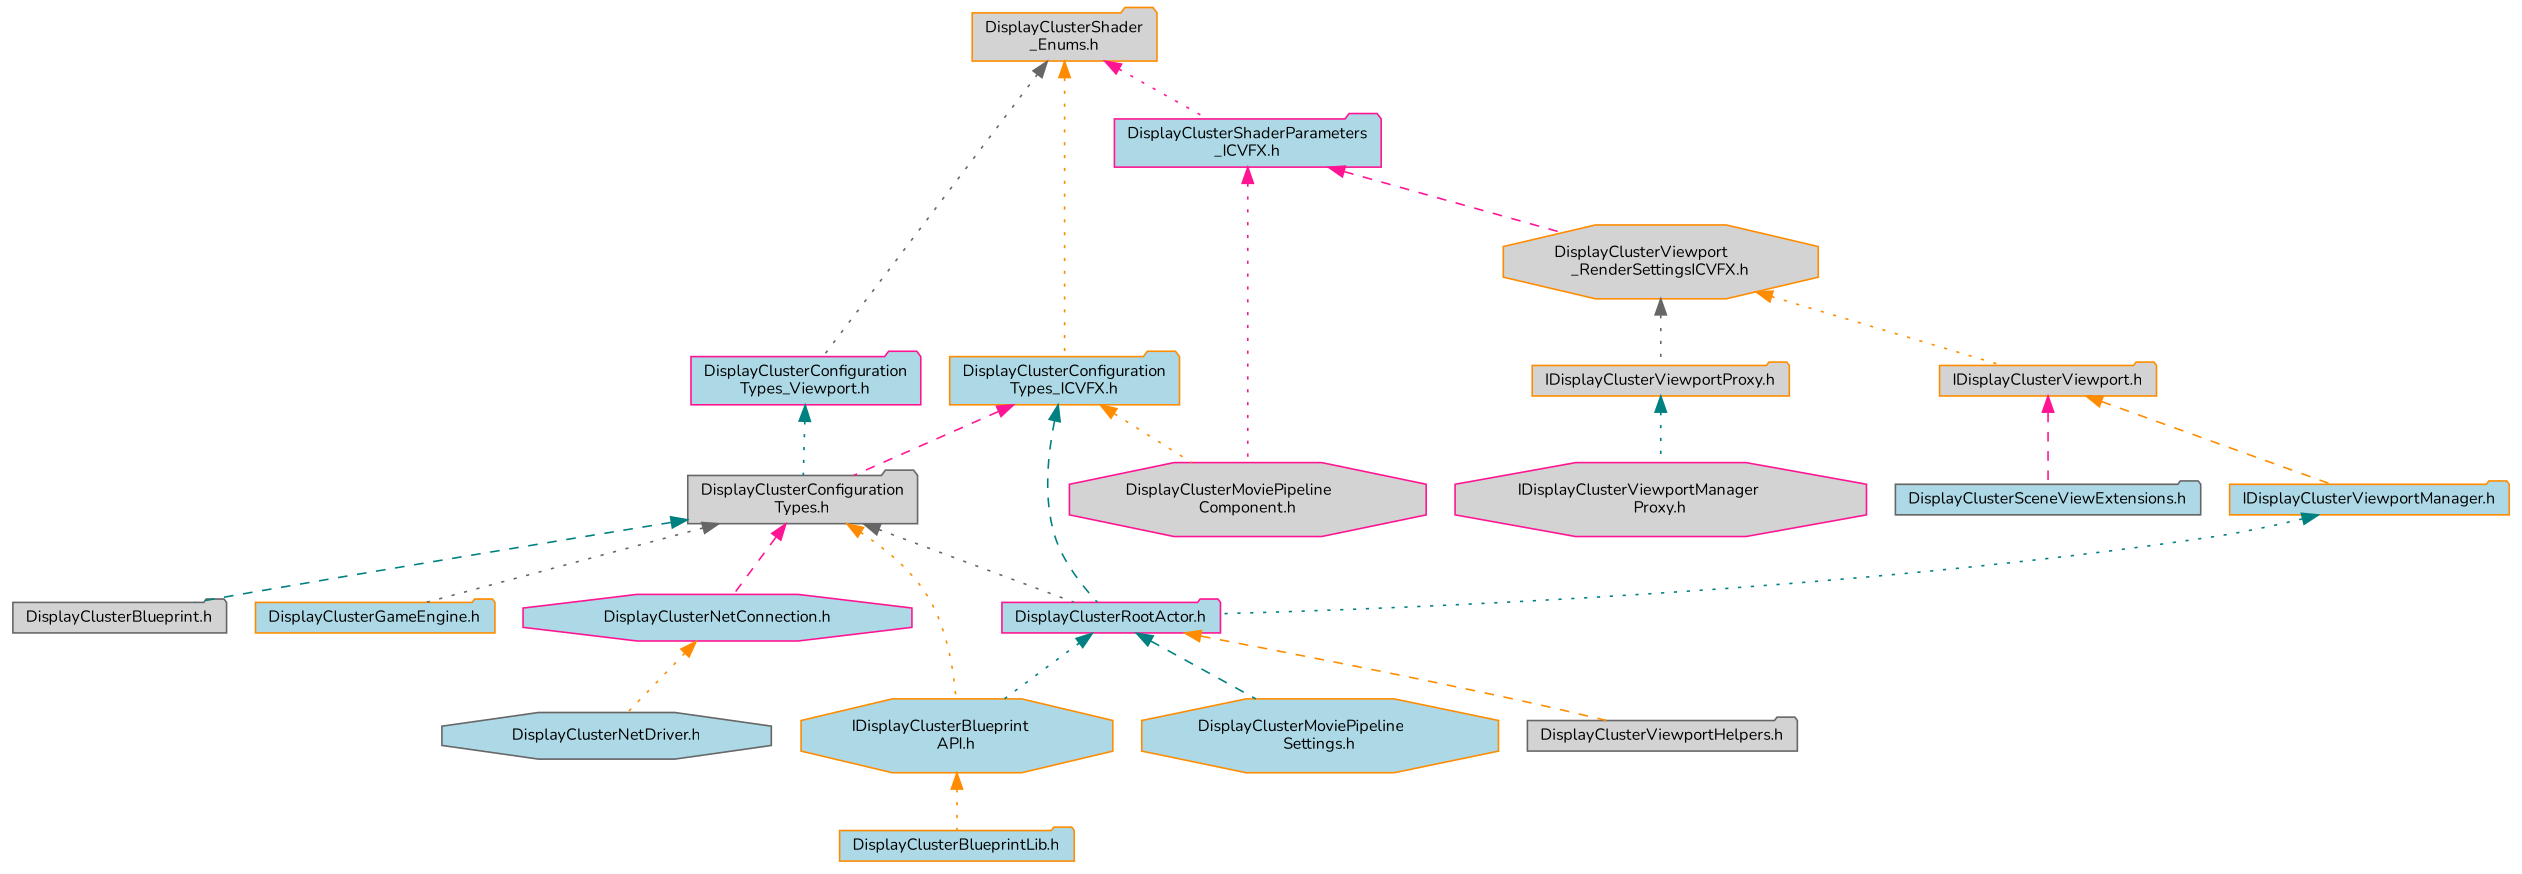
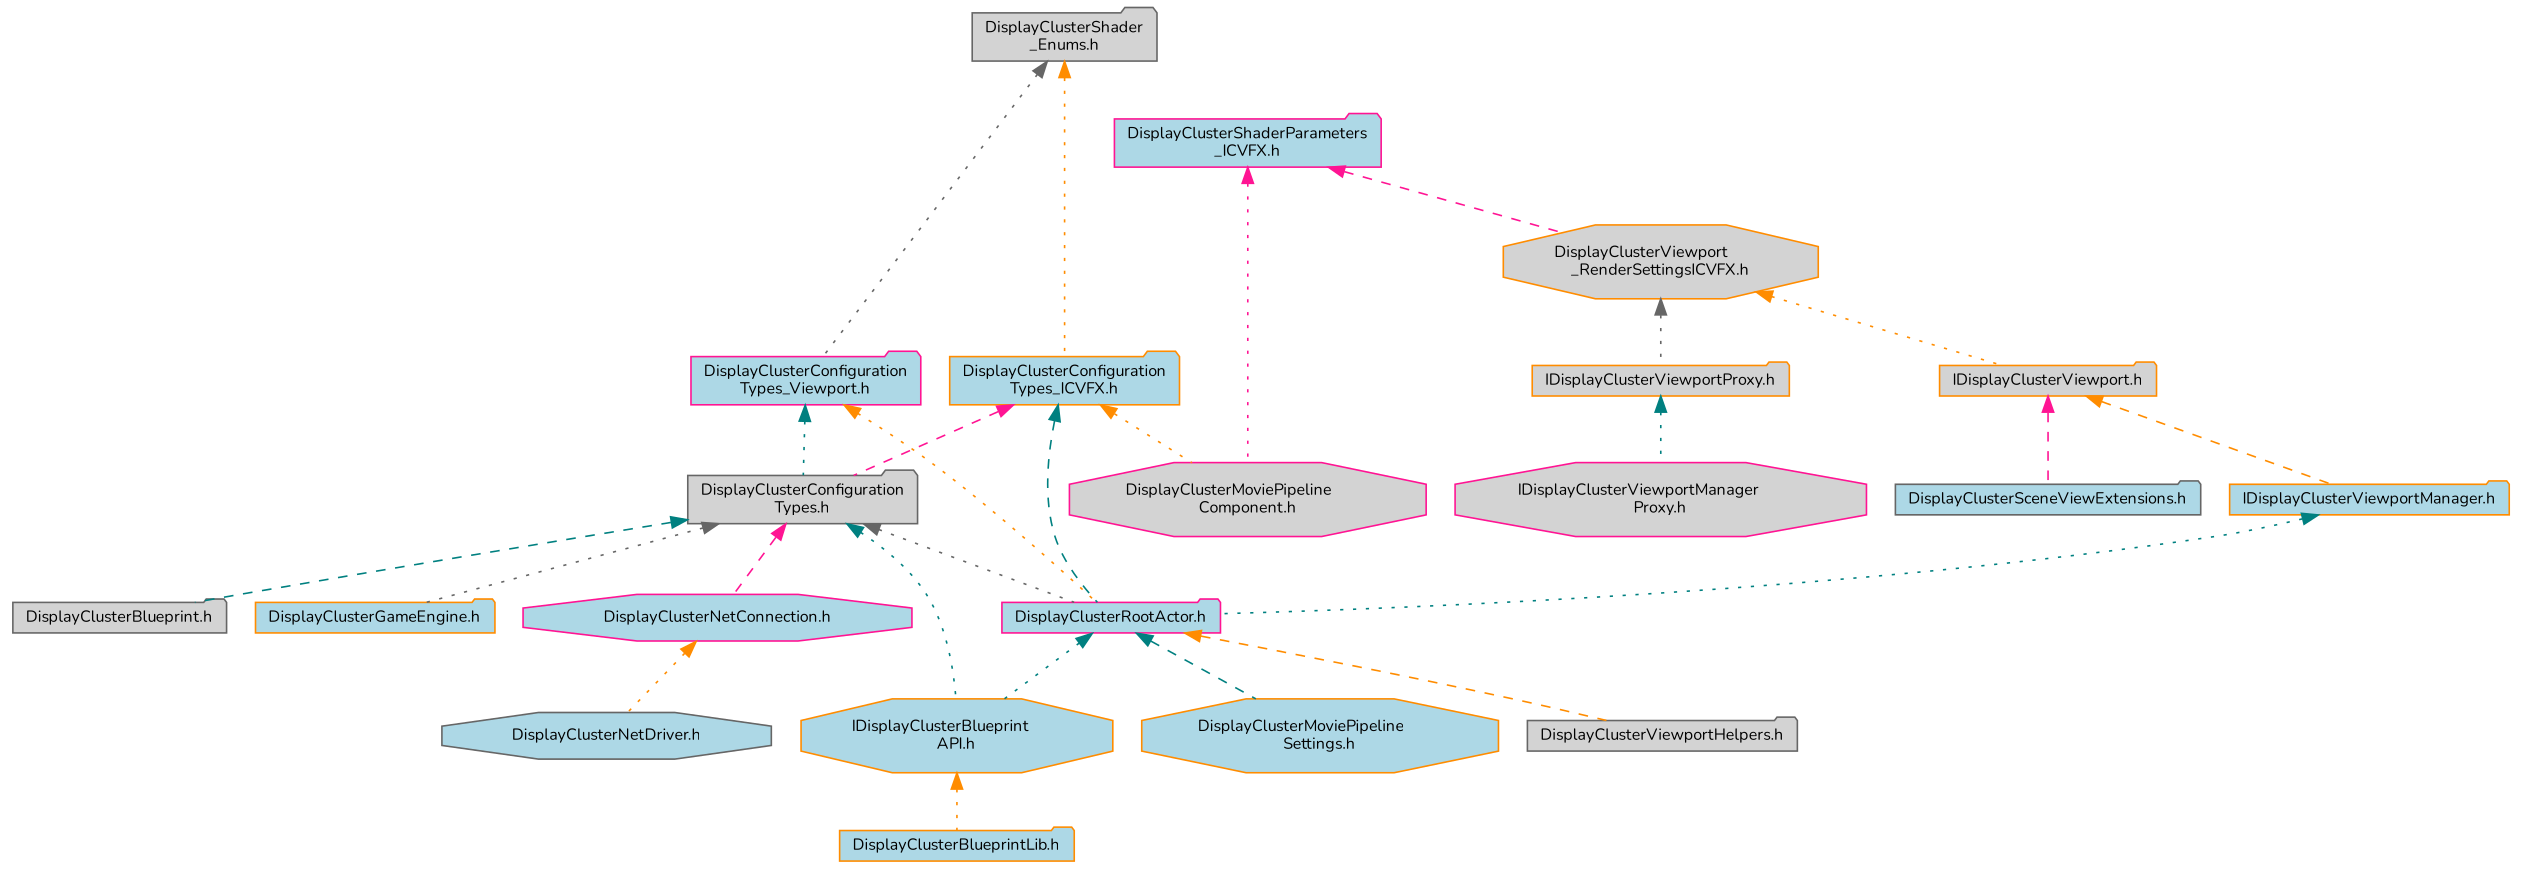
node "DisplayClusterShader _Enums.h": color darkorange -> gray40
edge "DisplayClusterShaderParameters _ICVFX.h" -> "DisplayClusterShader _Enums.h": removed
edge "DisplayClusterRootActor.h" -> "DisplayClusterConfiguration Types_Viewport.h": added
edge "IDisplayClusterBlueprint API.h" -> "DisplayClusterConfiguration Types.h": color darkorange -> teal
